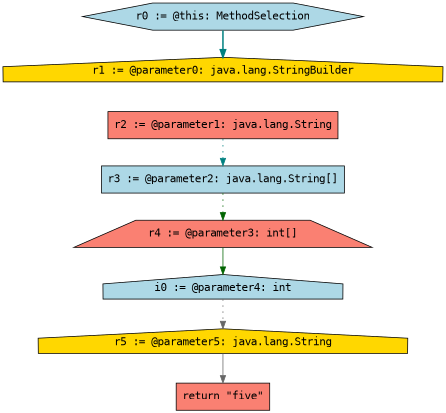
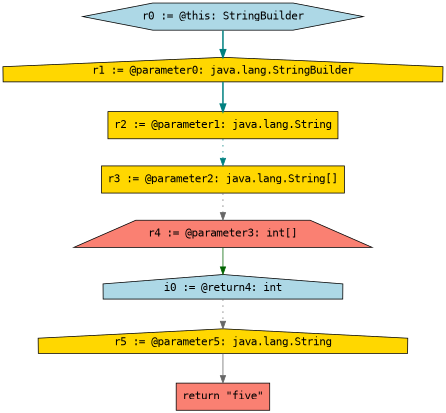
node "r0 := @this: MethodSelection": label "r0 := @this: MethodSelection" -> "r0 := @this: StringBuilder"
edge "r1 := @parameter0: java.lang.StringBuilder" -> "r2 := @parameter1: java.lang.String": added
node "r2 := @parameter1: java.lang.String": fillcolor salmon -> gold
node "r3 := @parameter2: java.lang.String[]": fillcolor lightblue -> gold
edge "r3 := @parameter2: java.lang.String[]" -> "r4 := @parameter3: int[]": color darkgreen -> gray40
node "i0 := @parameter4: int": label "i0 := @parameter4: int" -> "i0 := @return4: int"
